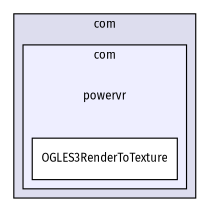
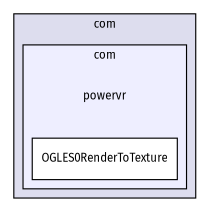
node "OGLES3RenderToTexture": label "OGLES3RenderToTexture" -> "OGLES0RenderToTexture"
